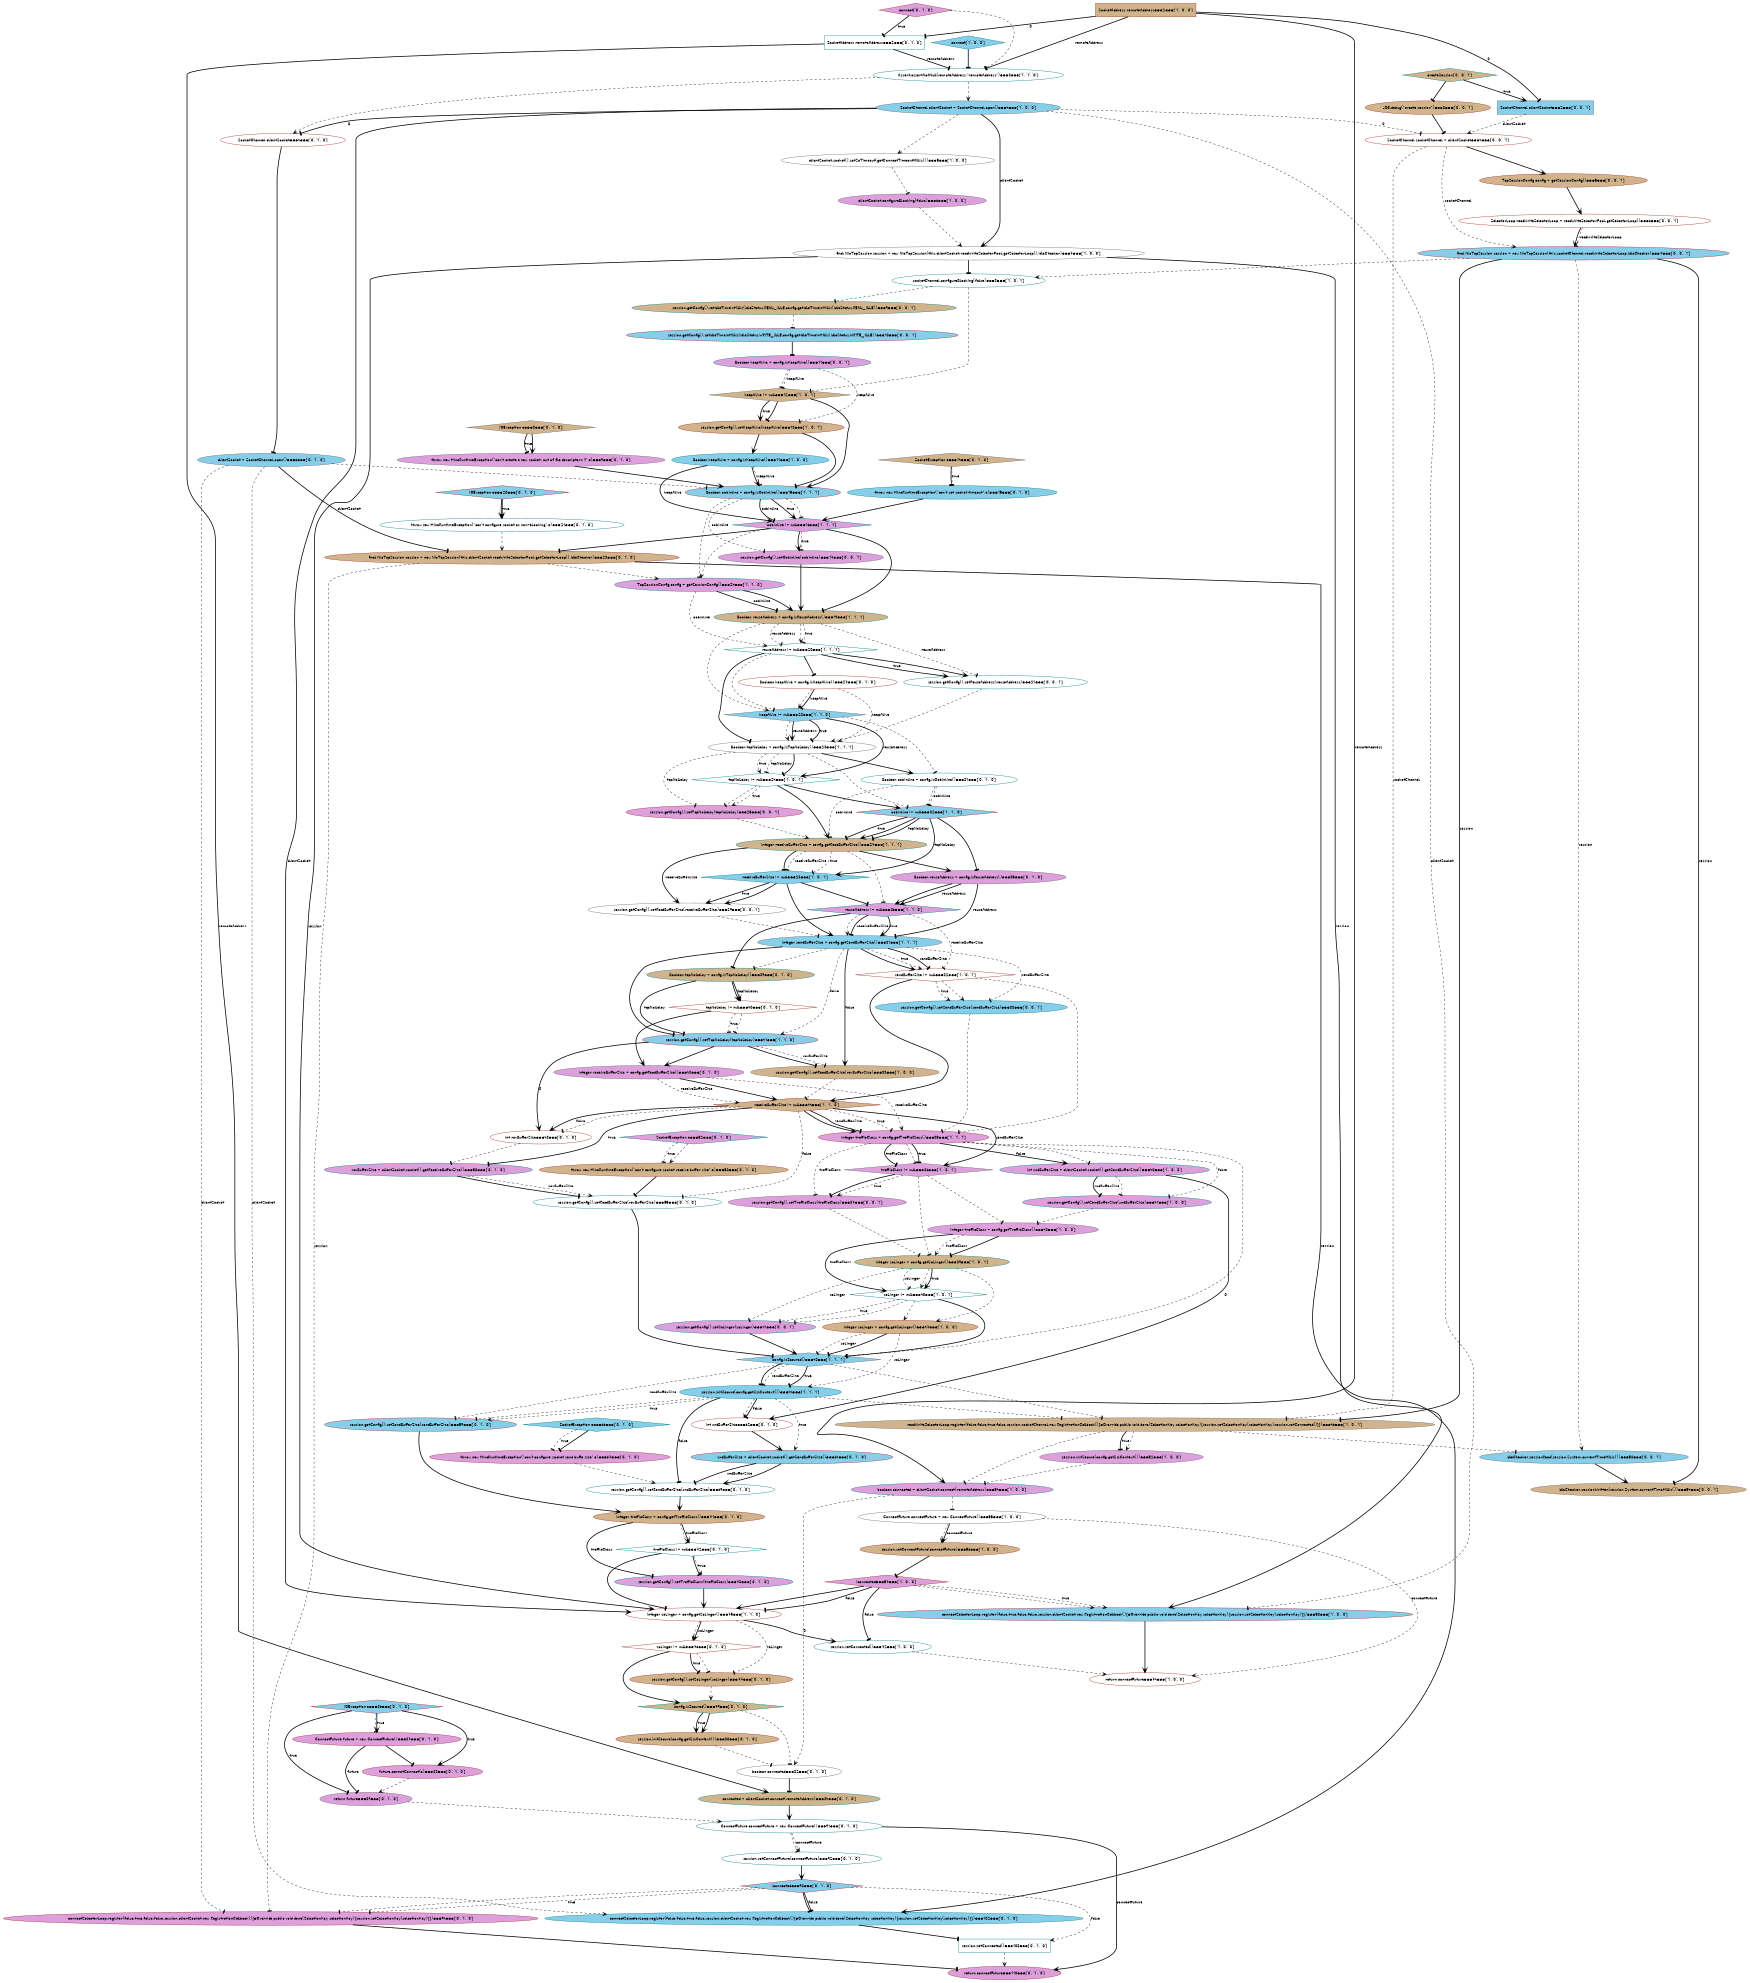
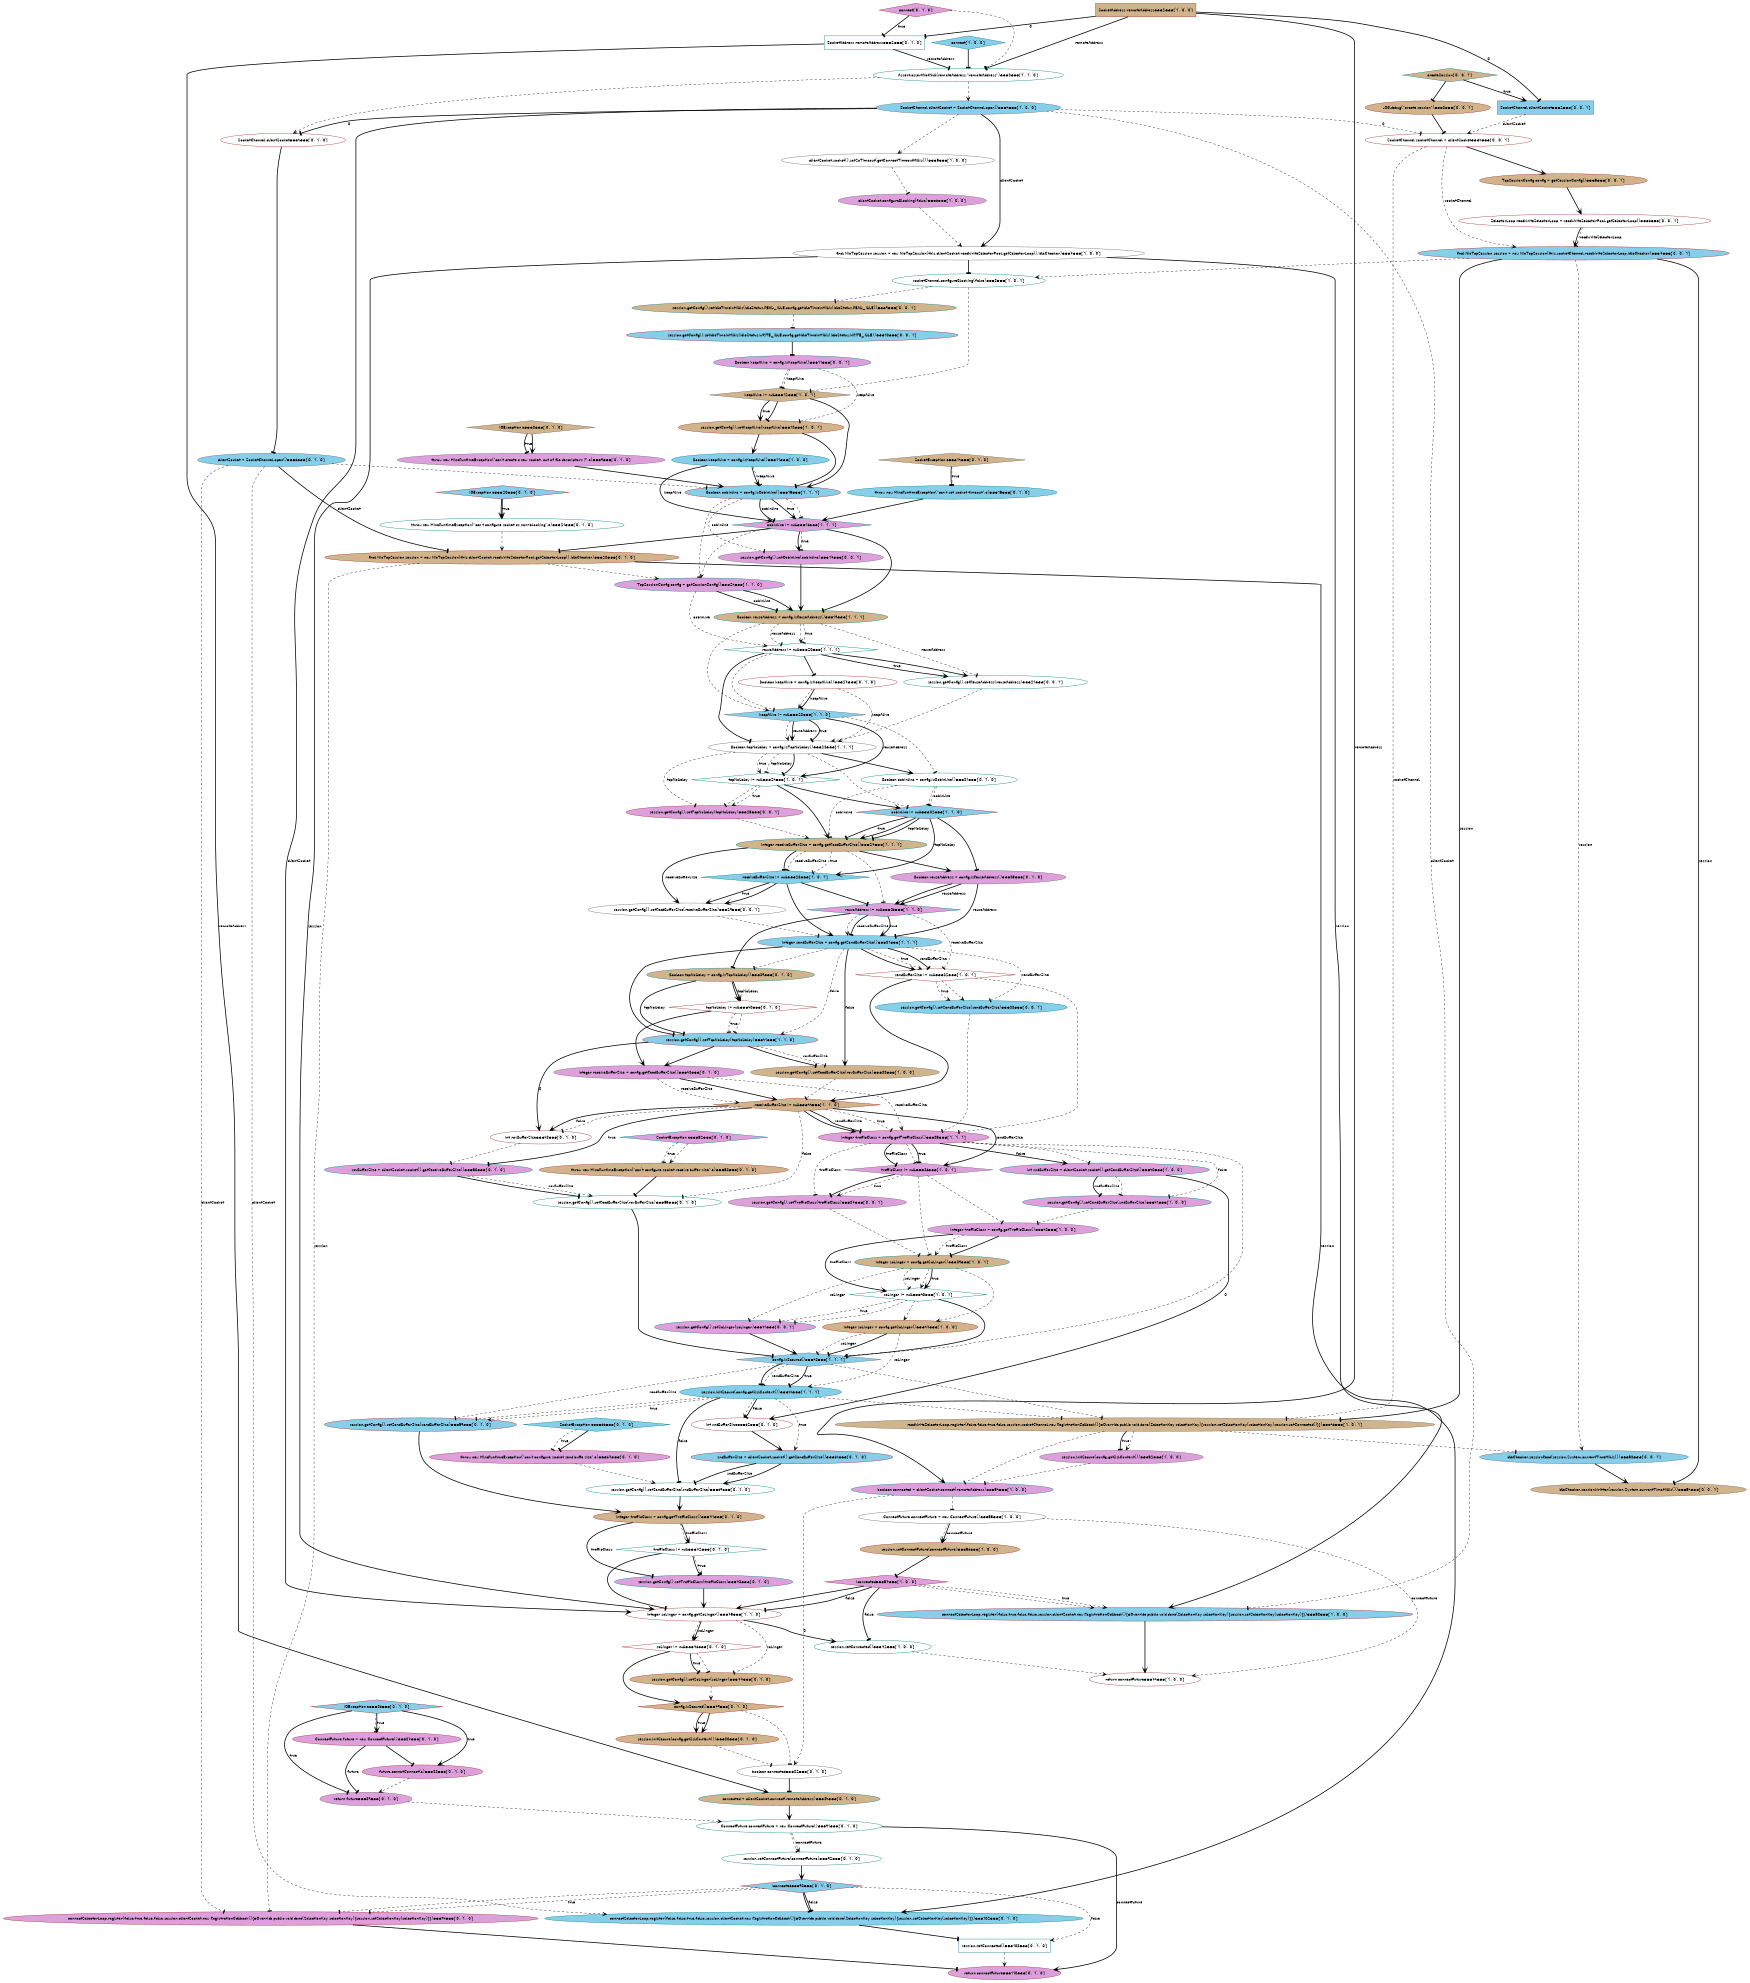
node "config.isSecured()@@@79@@@['0', '1', '0']": color teal -> brown
